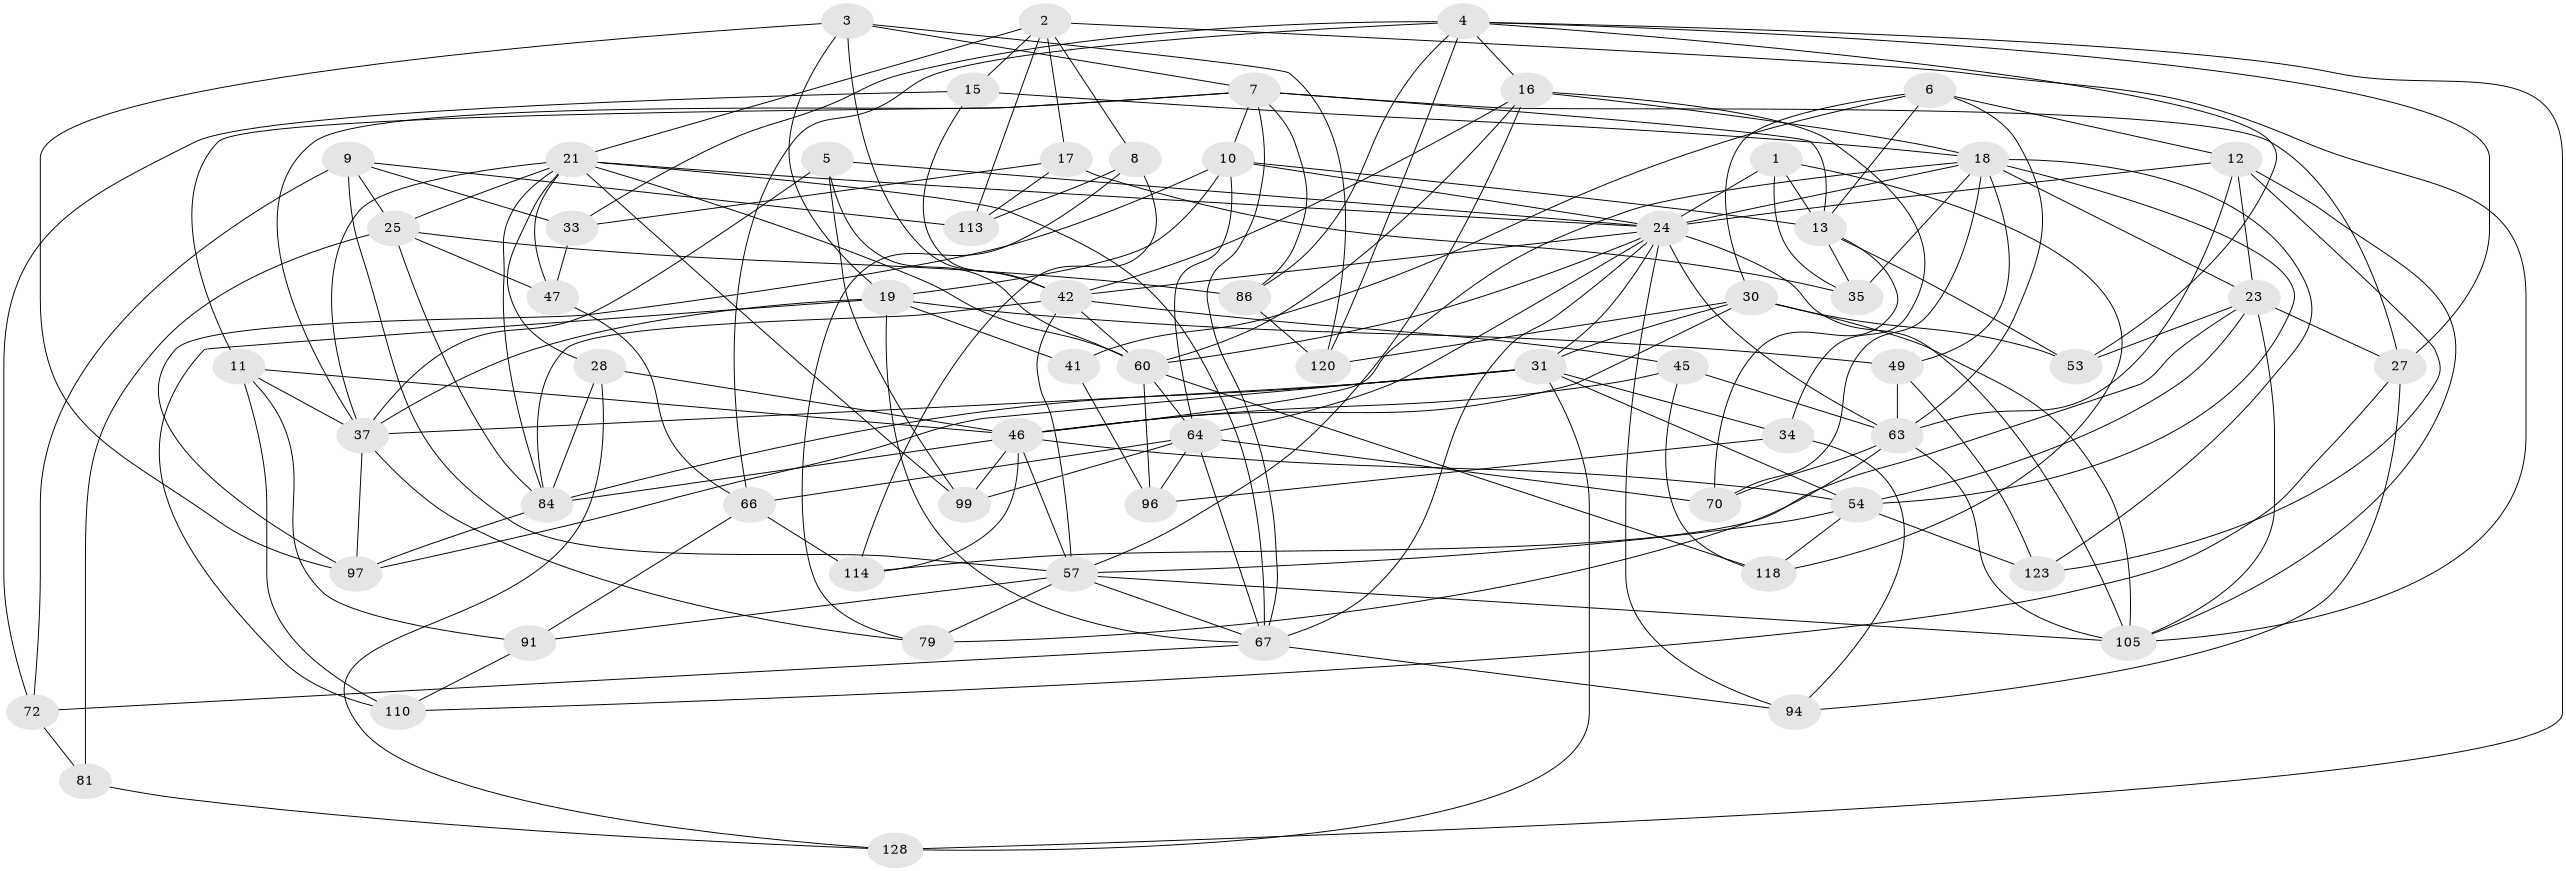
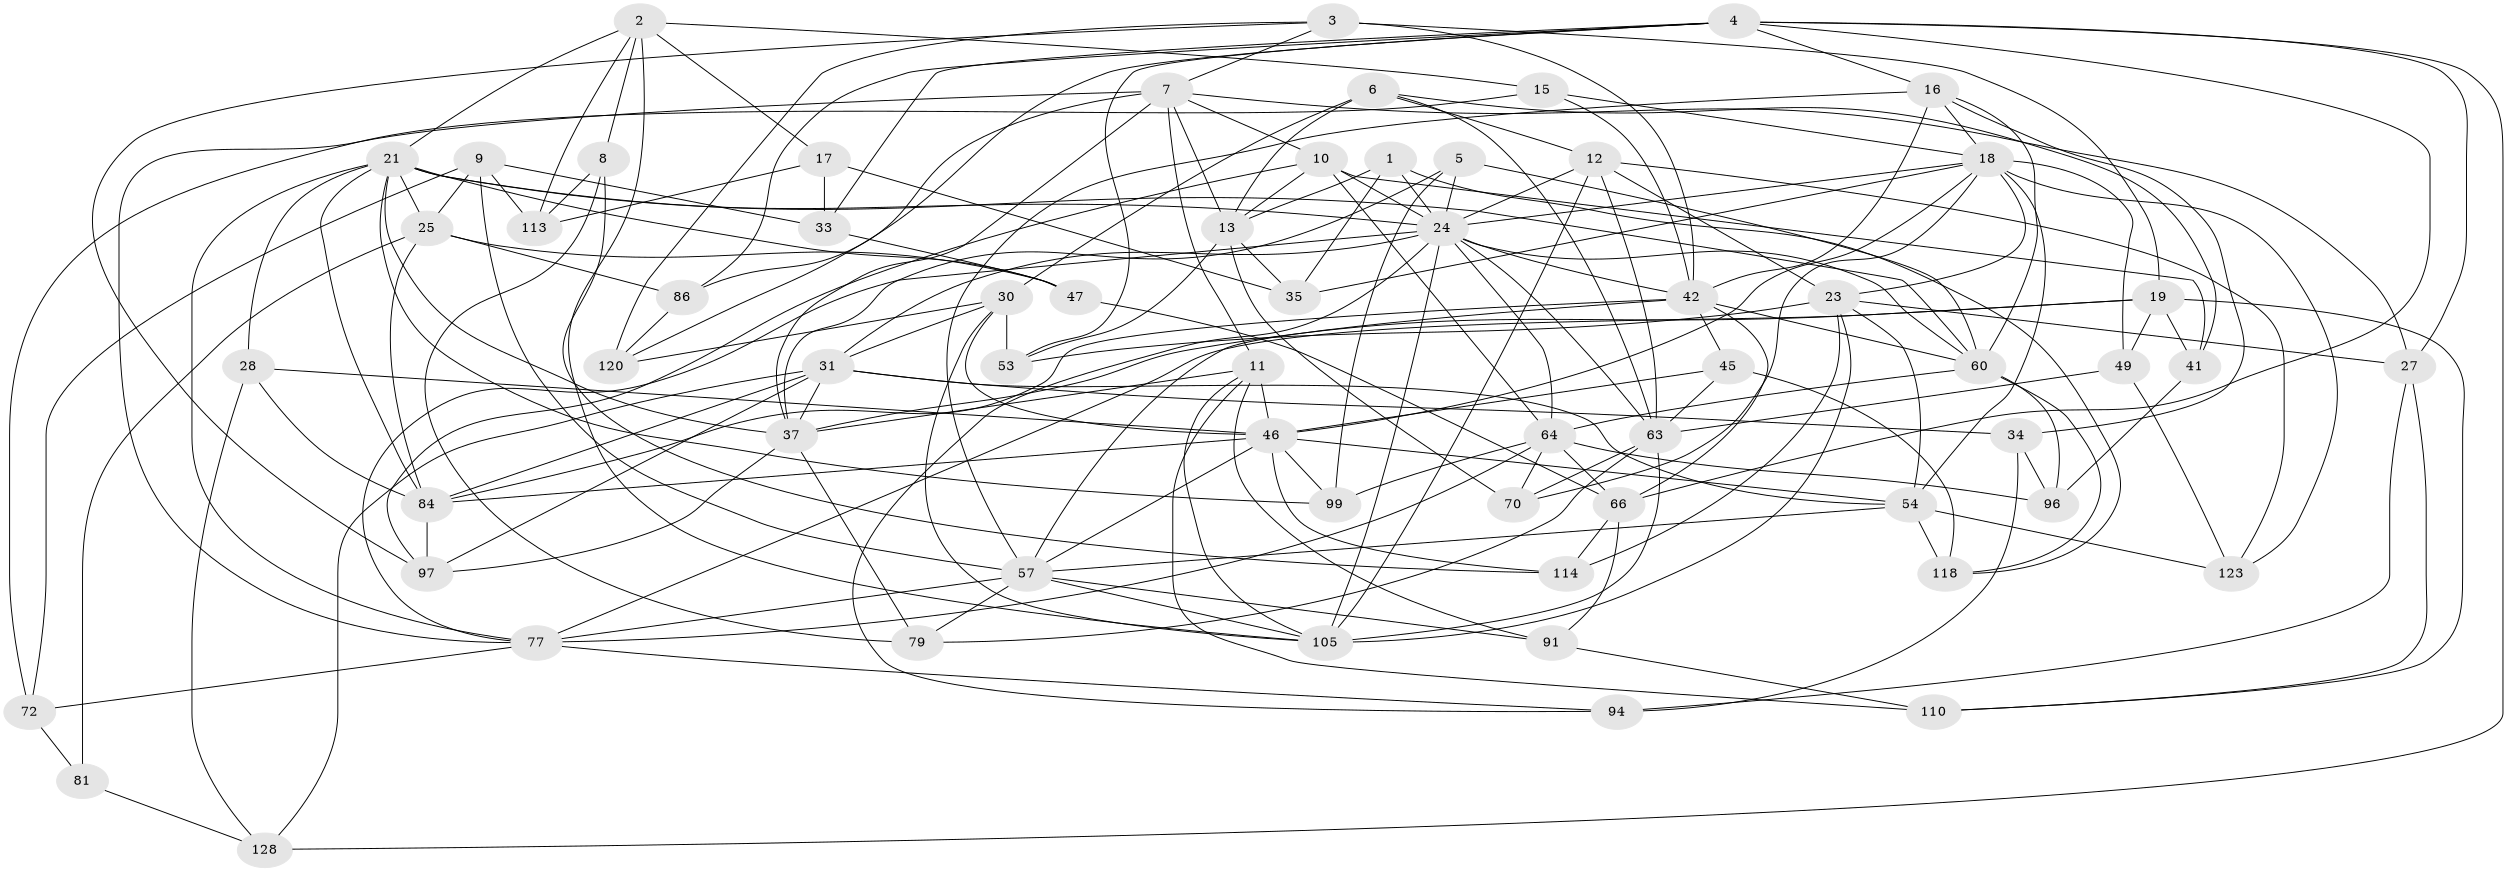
edge "10" -- "19": now "10" -- "41"
edge "42" -- "66": added
edge "11" -- "105": added
node "67": label "67" -> "77"
